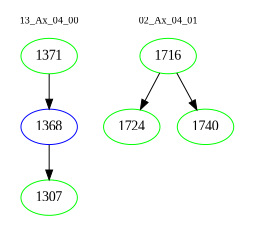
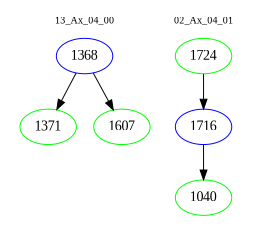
node "1716": color green -> blue
edge "1371" -> "1368": reversed
edge "1716" -> "1724": reversed
node "1740": label "1740" -> "1040"
node "1307": label "1307" -> "1607"
